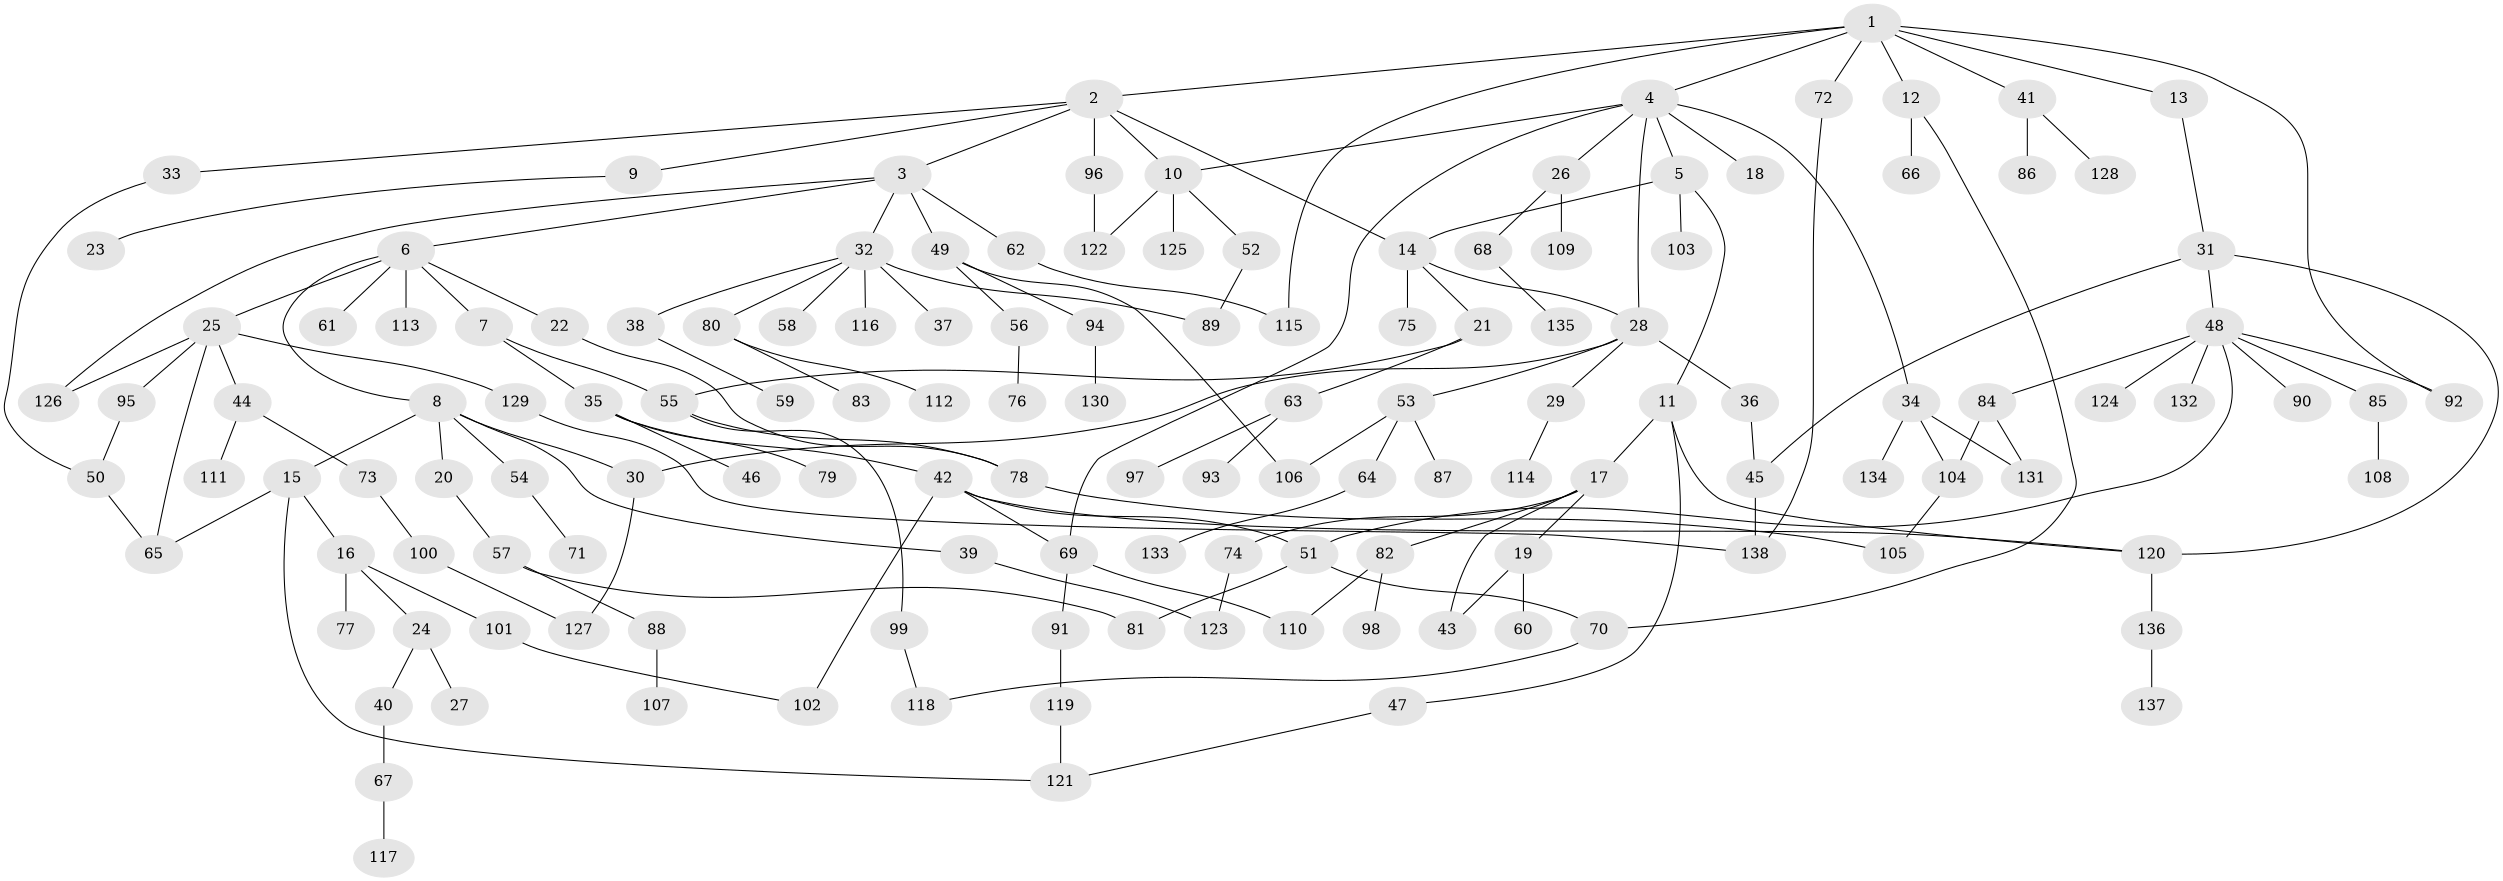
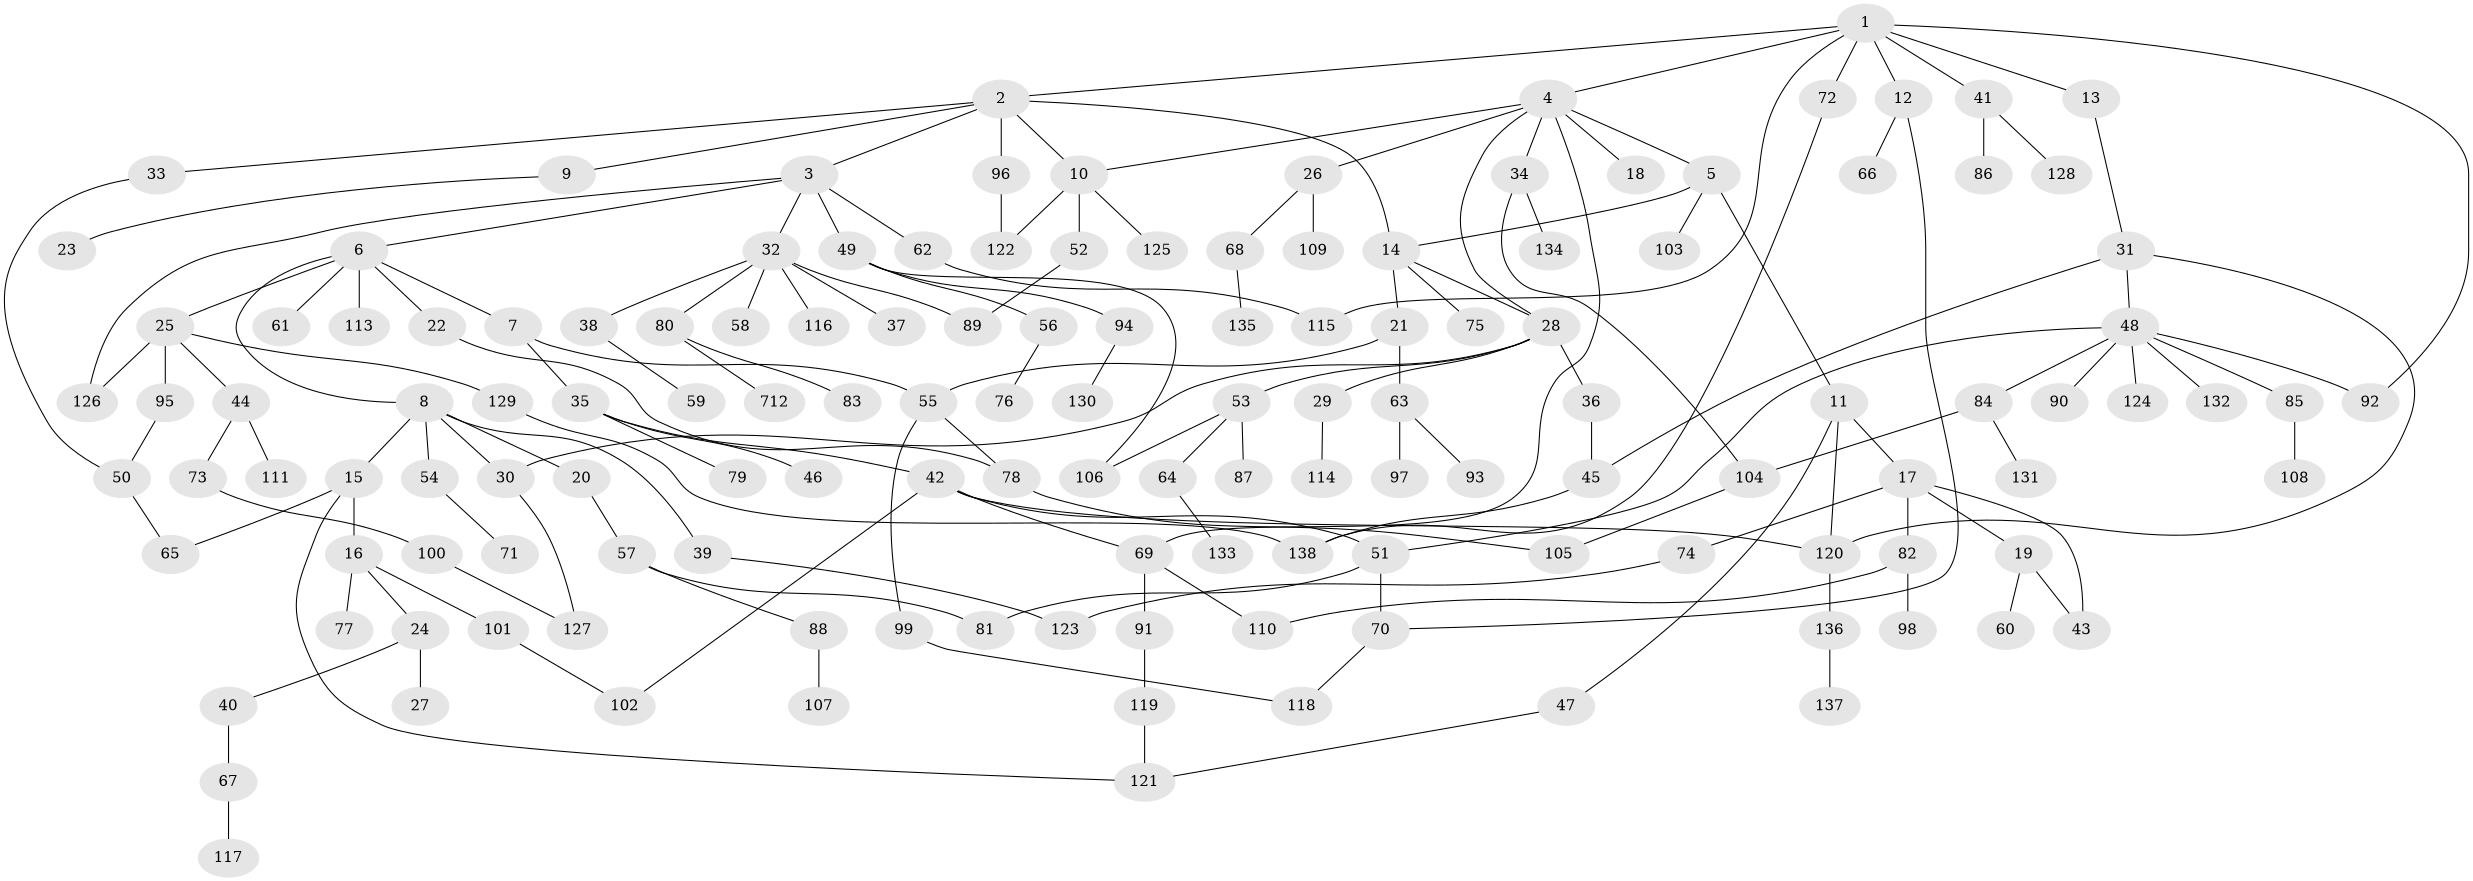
node "112": label "112" -> "712"
edge "25" -- "65": removed
edge "34" -- "131": removed
